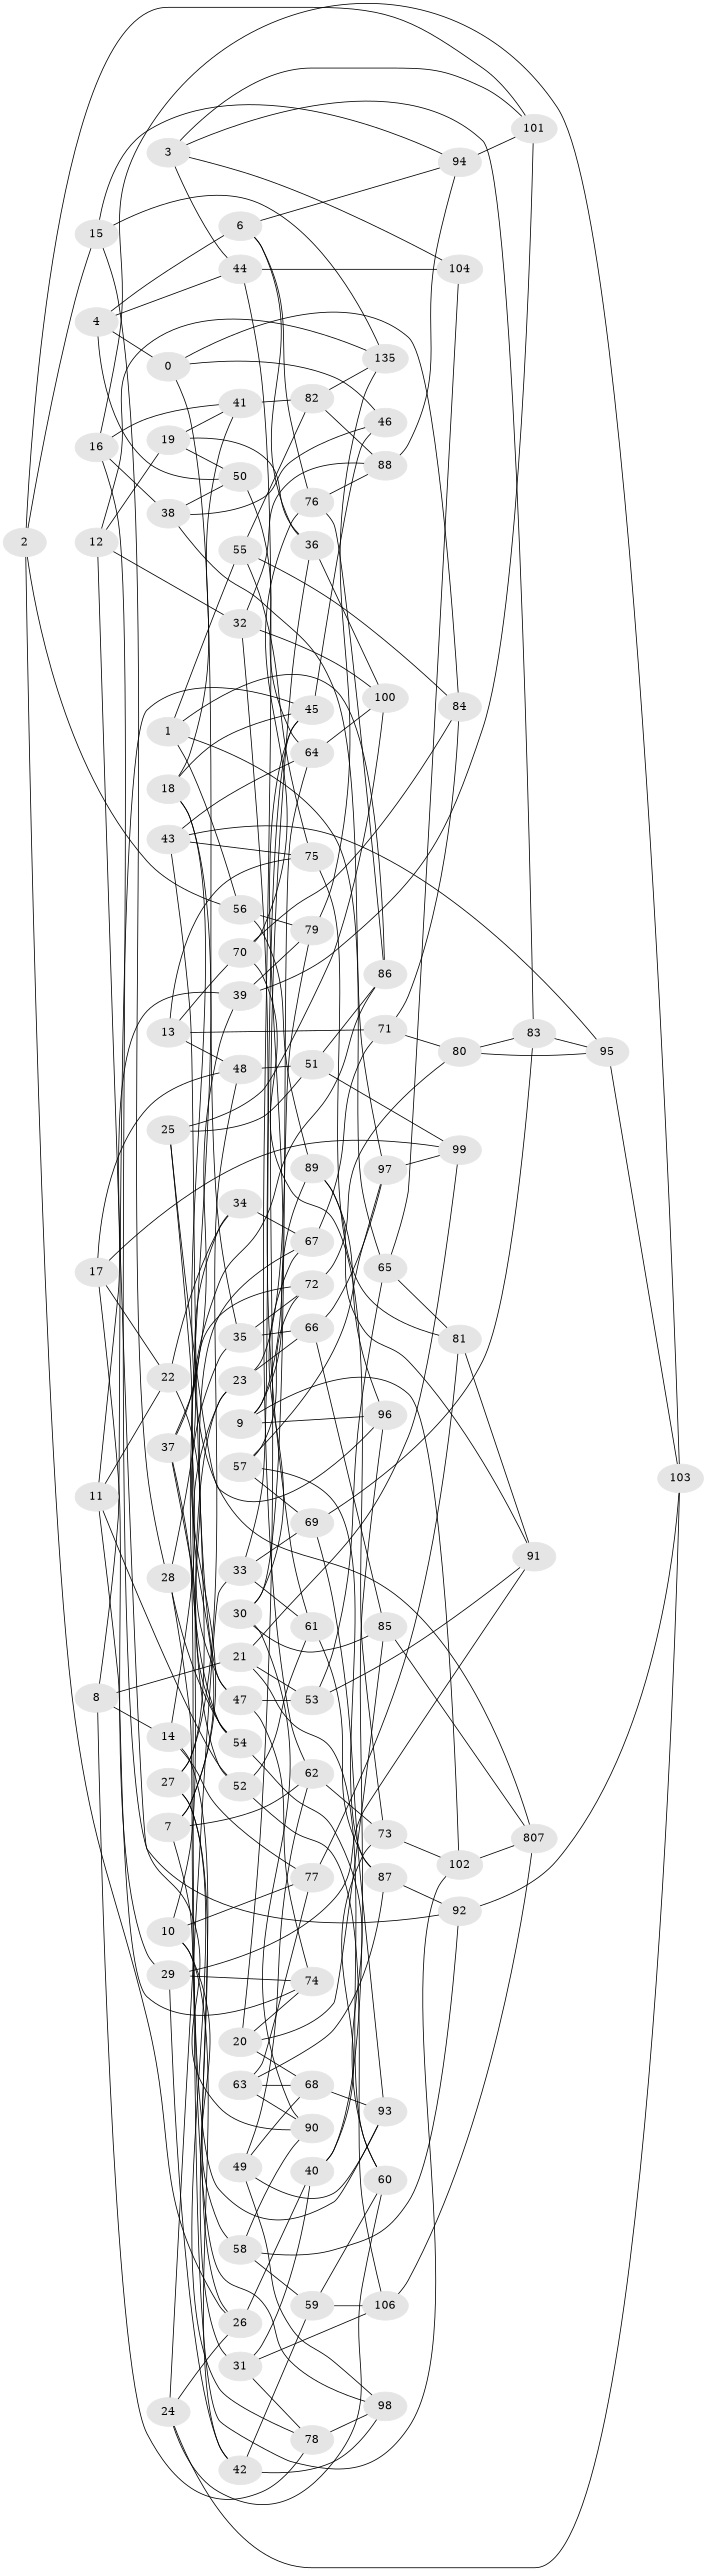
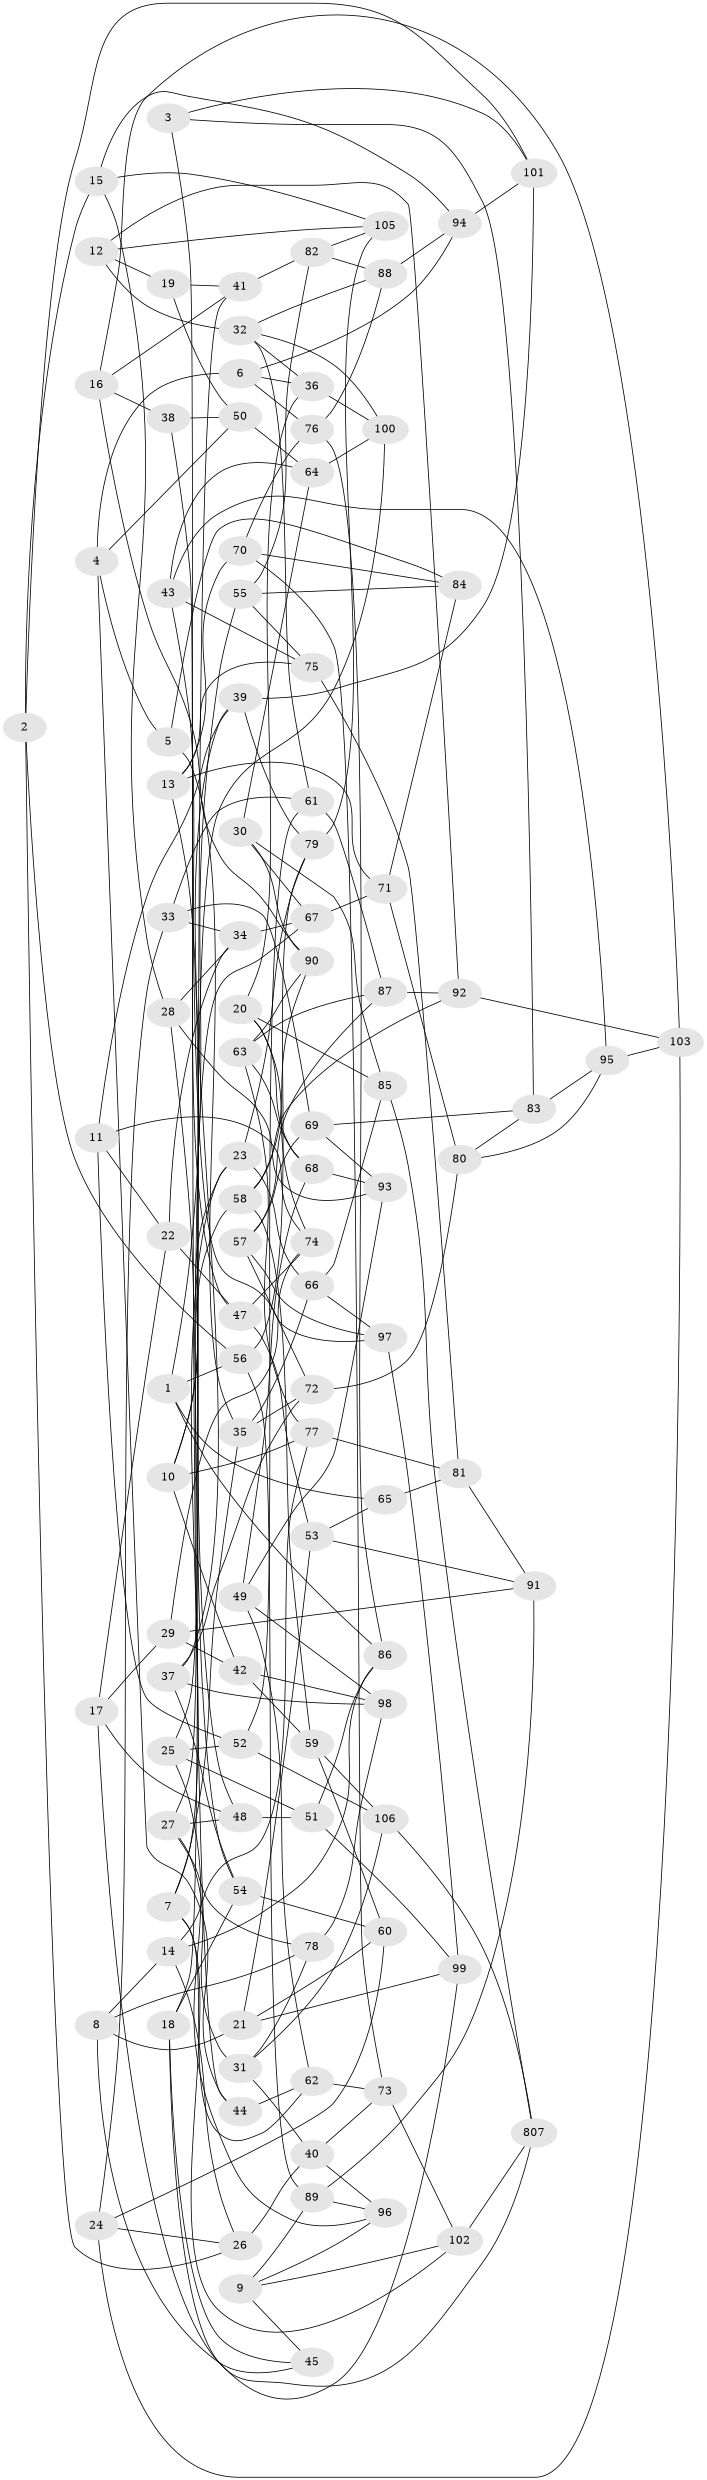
node "104": removed
node "135": label "135" -> "105"
node "0": label "0" -> "5"
node "46": removed
edge "19" -- "36": now "32" -- "36"
edge "45" -- "33": now "34" -- "33"
